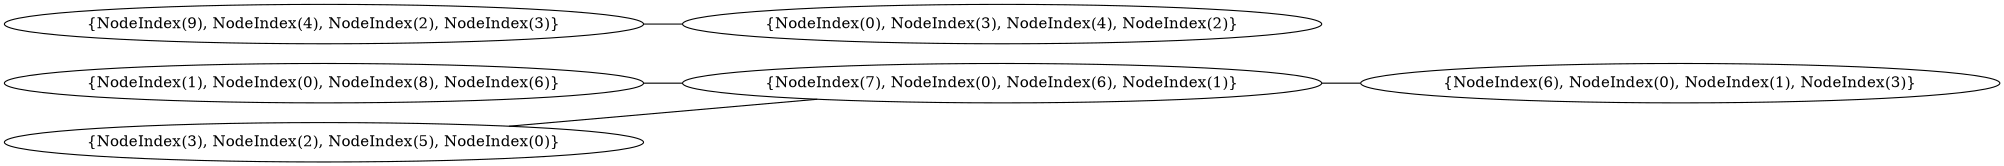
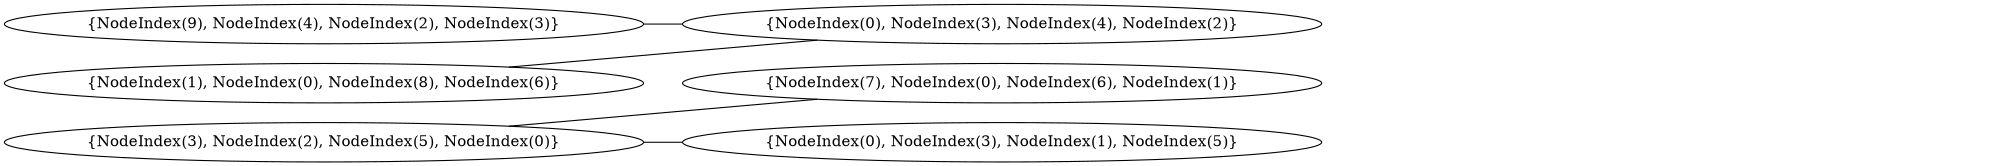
edge "{NodeIndex(1), NodeIndex(0), NodeIndex(8), NodeIndex(6)}" -- "{NodeIndex(7), NodeIndex(0), NodeIndex(6), NodeIndex(1)}": now "{NodeIndex(1), NodeIndex(0), NodeIndex(8), NodeIndex(6)}" -- "{NodeIndex(0), NodeIndex(3), NodeIndex(4), NodeIndex(2)}"
node "{NodeIndex(6), NodeIndex(0), NodeIndex(1), NodeIndex(3)}": removed
node "{NodeIndex(0), NodeIndex(3), NodeIndex(1), NodeIndex(5)}": added
